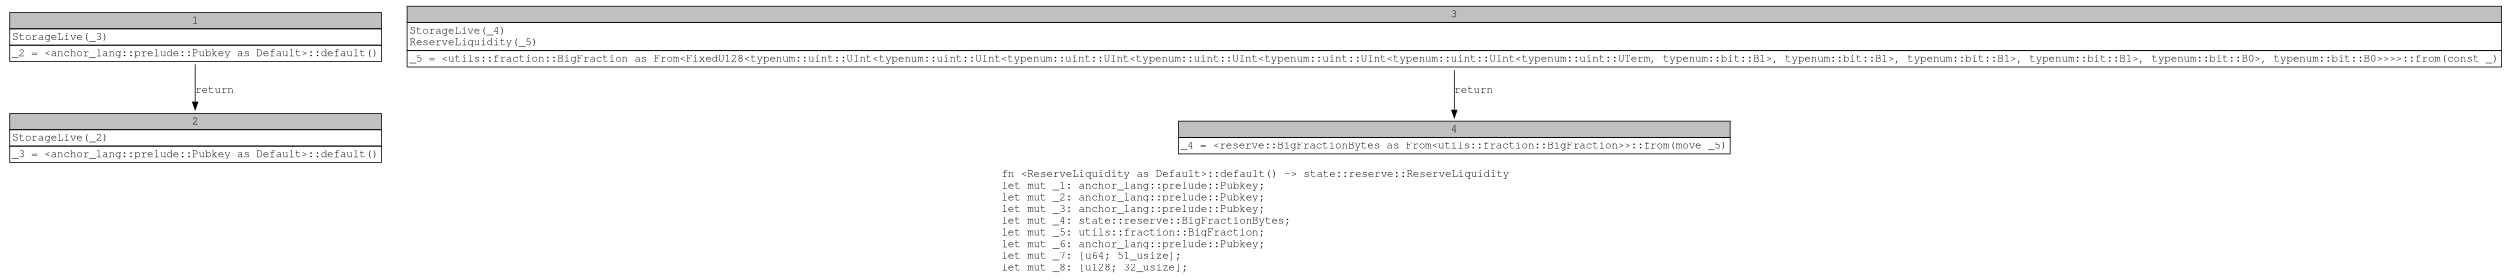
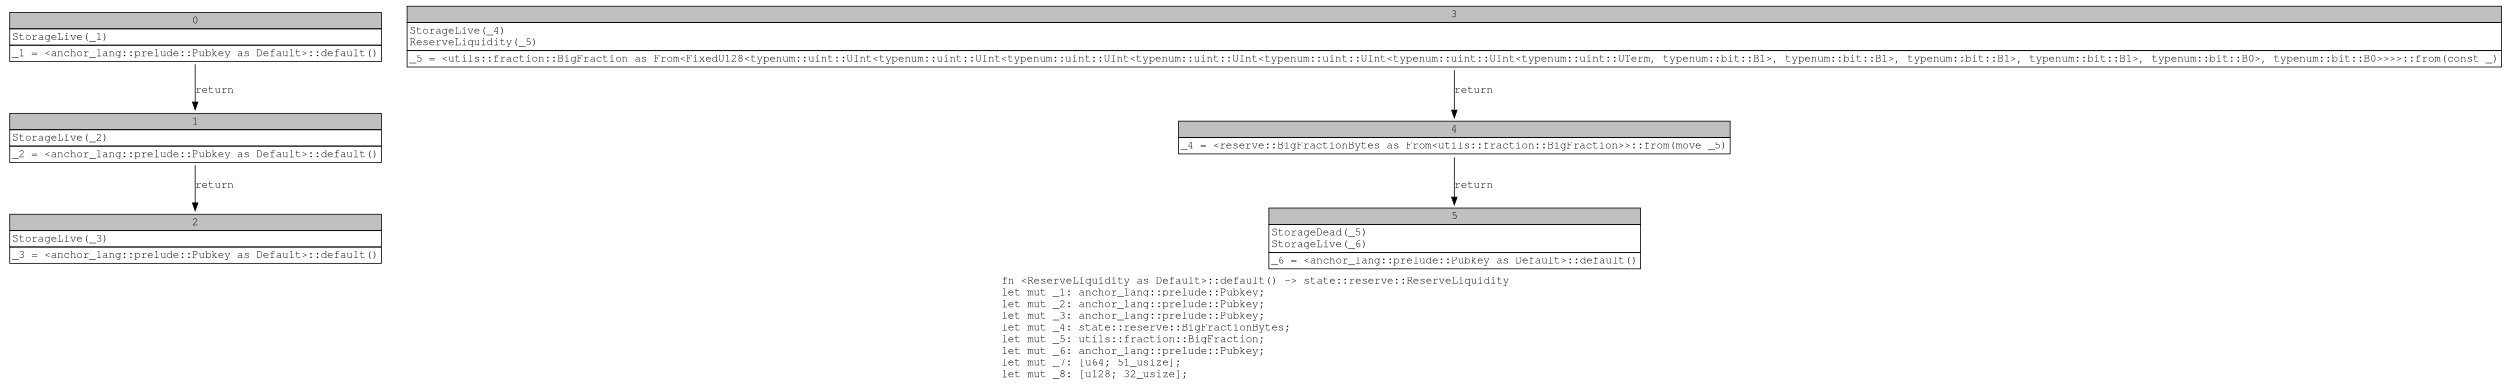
node "1": text "StorageLive(_3)" -> "StorageLive(_2)"
node "0": added
node "2": text "StorageLive(_2)" -> "StorageLive(_3)"
node "5": added
